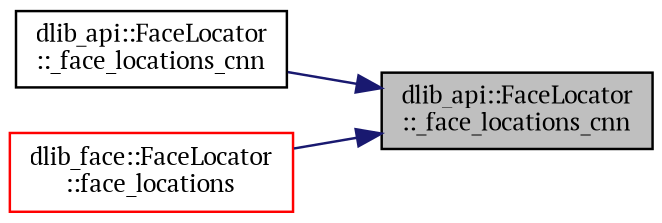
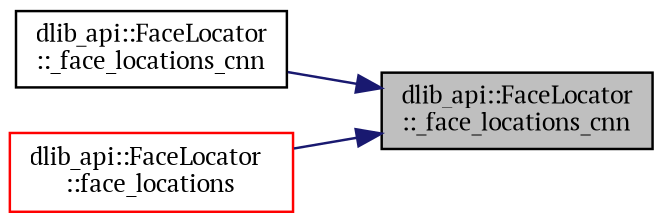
node "dlib_face::FaceLocator ::face_locations": label "dlib_face::FaceLocator ::face_locations" -> "dlib_api::FaceLocator ::face_locations"
